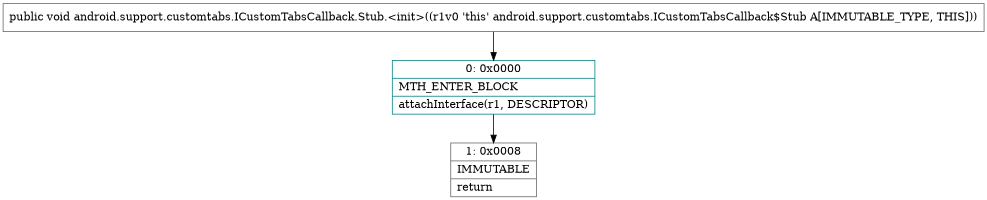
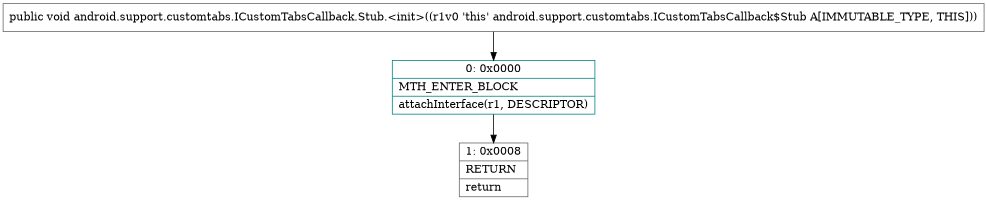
node "1: 0x0008": text "IMMUTABLE" -> "RETURN"
